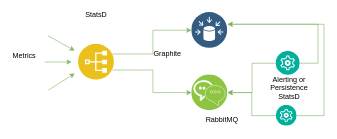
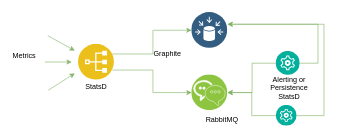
node "StatsD": moved (96, 15) -> (96, 87)
